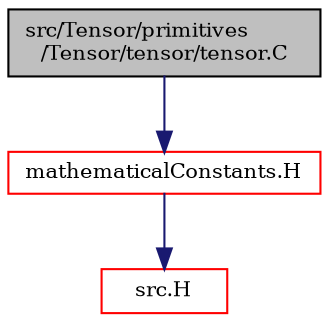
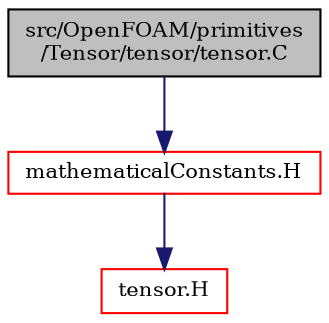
node "src/Tensor/primitives /Tensor/tensor/tensor.C": label "src/Tensor/primitives /Tensor/tensor/tensor.C" -> "src/OpenFOAM/primitives /Tensor/tensor/tensor.C"
node "src.H": label "src.H" -> "tensor.H"
